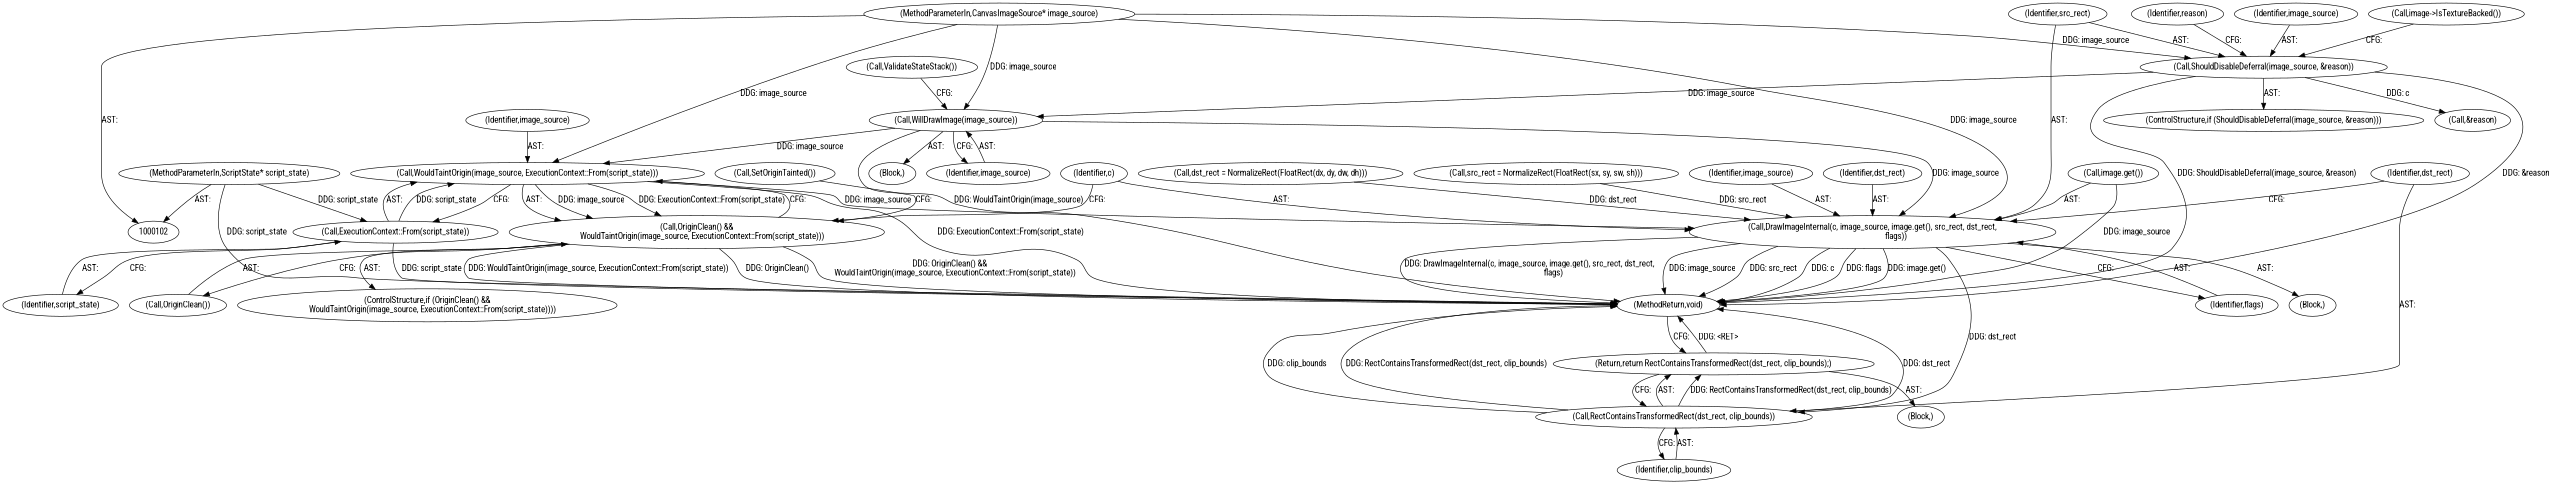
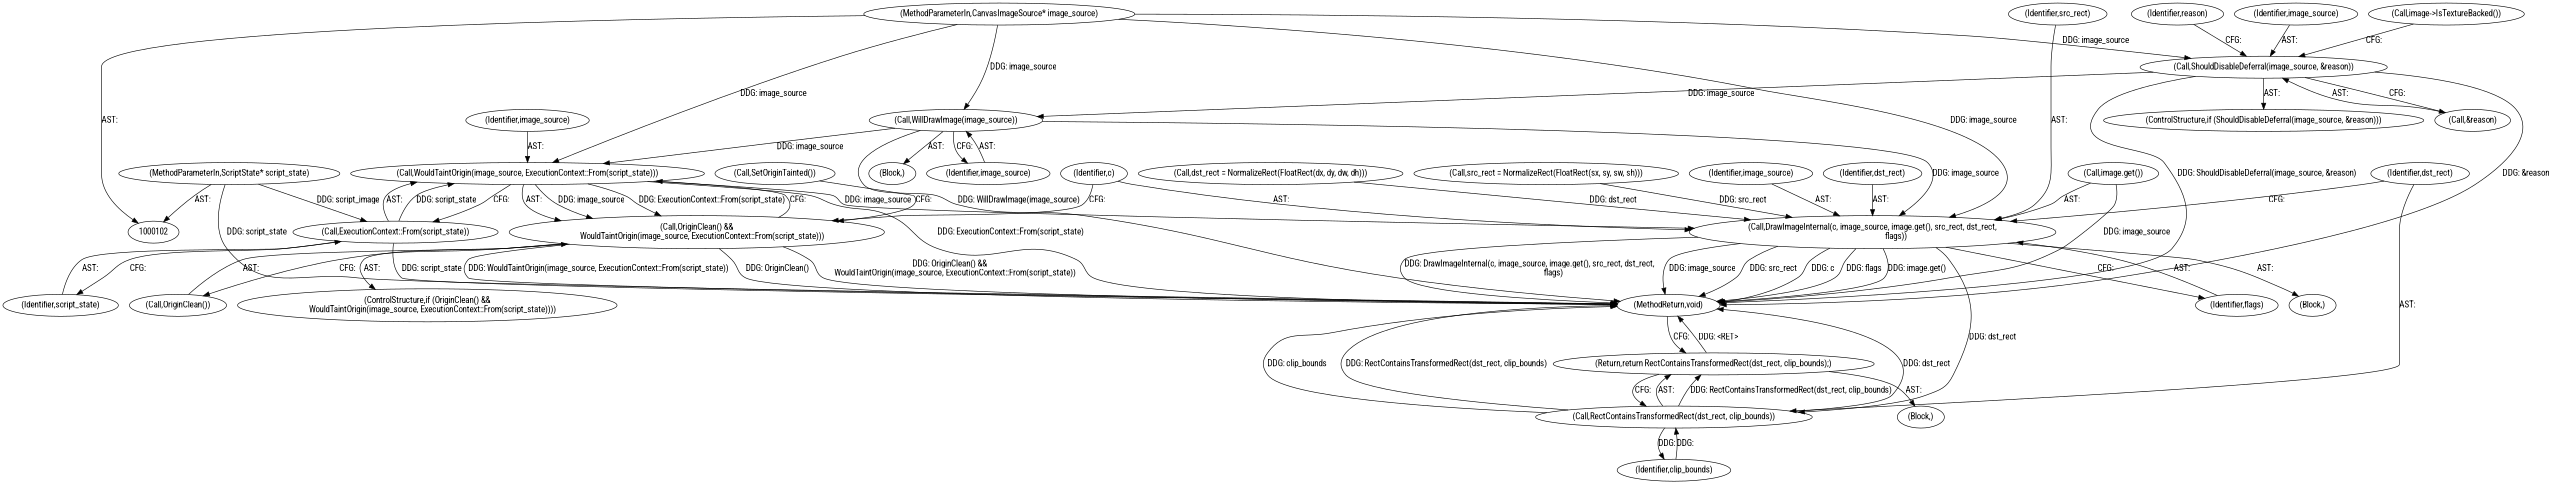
edge "(Identifier,src_rect)" -> "(Call,ShouldDisableDeferral(image_source, &reason))": now "(Call,&reason)" -> "(Call,ShouldDisableDeferral(image_source, &reason))"
node "(Call,ValidateStateStack())": removed
edge "(Call,ShouldDisableDeferral(image_source, &reason))" -> "(Call,&reason)": label "DDG: c" -> "CFG: "
edge "(MethodParameterIn,ScriptState* script_state)" -> "(Call,ExecutionContext::From(script_state))": label "DDG: script_state" -> "DDG: script_image"
edge "(Call,WillDrawImage(image_source))" -> "(MethodReturn,void)": label "DDG: WouldTaintOrigin(image_source)" -> "DDG: WillDrawImage(image_source)"
edge "(Call,RectContainsTransformedRect(dst_rect, clip_bounds))" -> "(Identifier,clip_bounds)": label "CFG: " -> "DDG: "
edge "(Identifier,clip_bounds)" -> "(Call,RectContainsTransformedRect(dst_rect, clip_bounds))": label "AST: " -> "DDG: "
